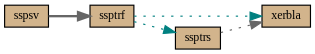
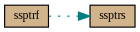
node "sspsv": removed
node "xerbla": removed
